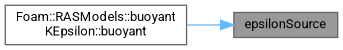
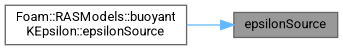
node "Foam::RASModels::buoyant KEpsilon::buoyant": label "Foam::RASModels::buoyant KEpsilon::buoyant" -> "Foam::RASModels::buoyant KEpsilon::epsilonSource"
